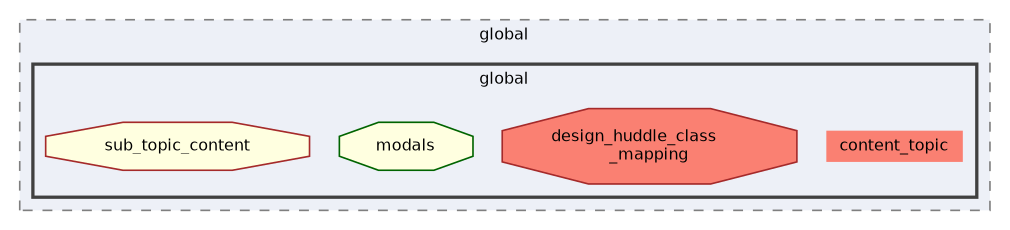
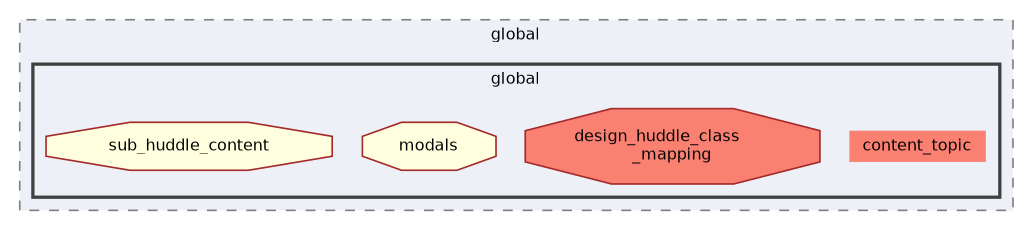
node "sub_topic_content": label "sub_topic_content" -> "sub_huddle_content"
node "modals": color darkgreen -> brown
